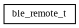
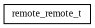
node "ble_remote_t": label "ble_remote_t" -> "remote_remote_t"
